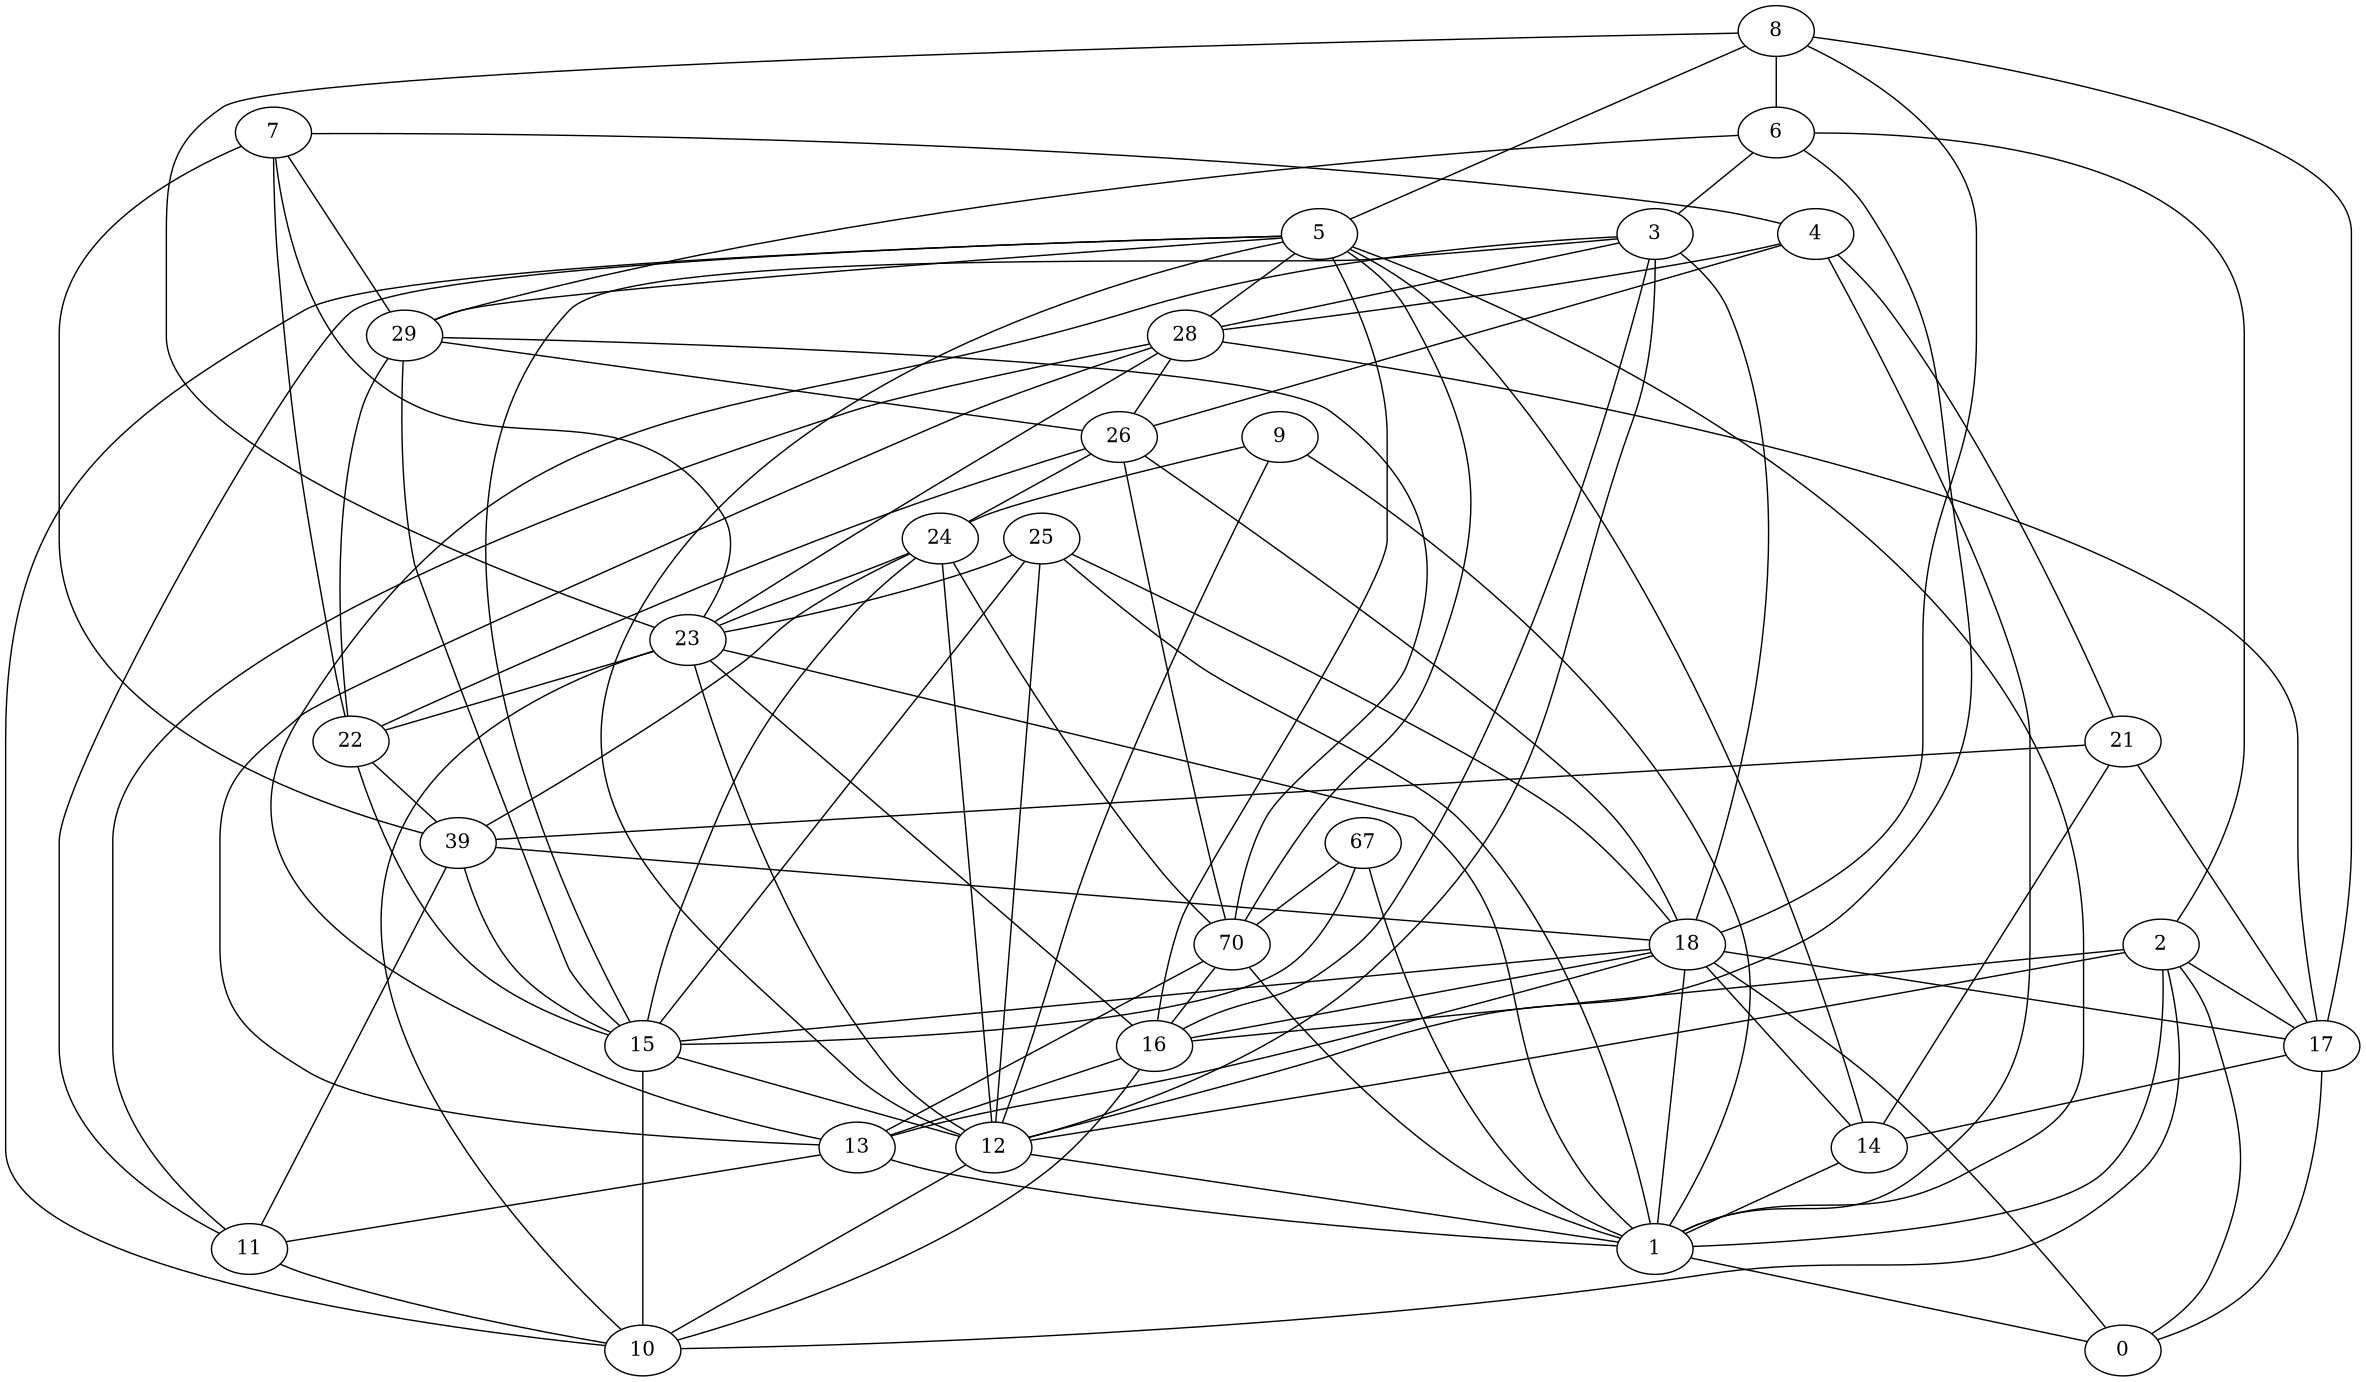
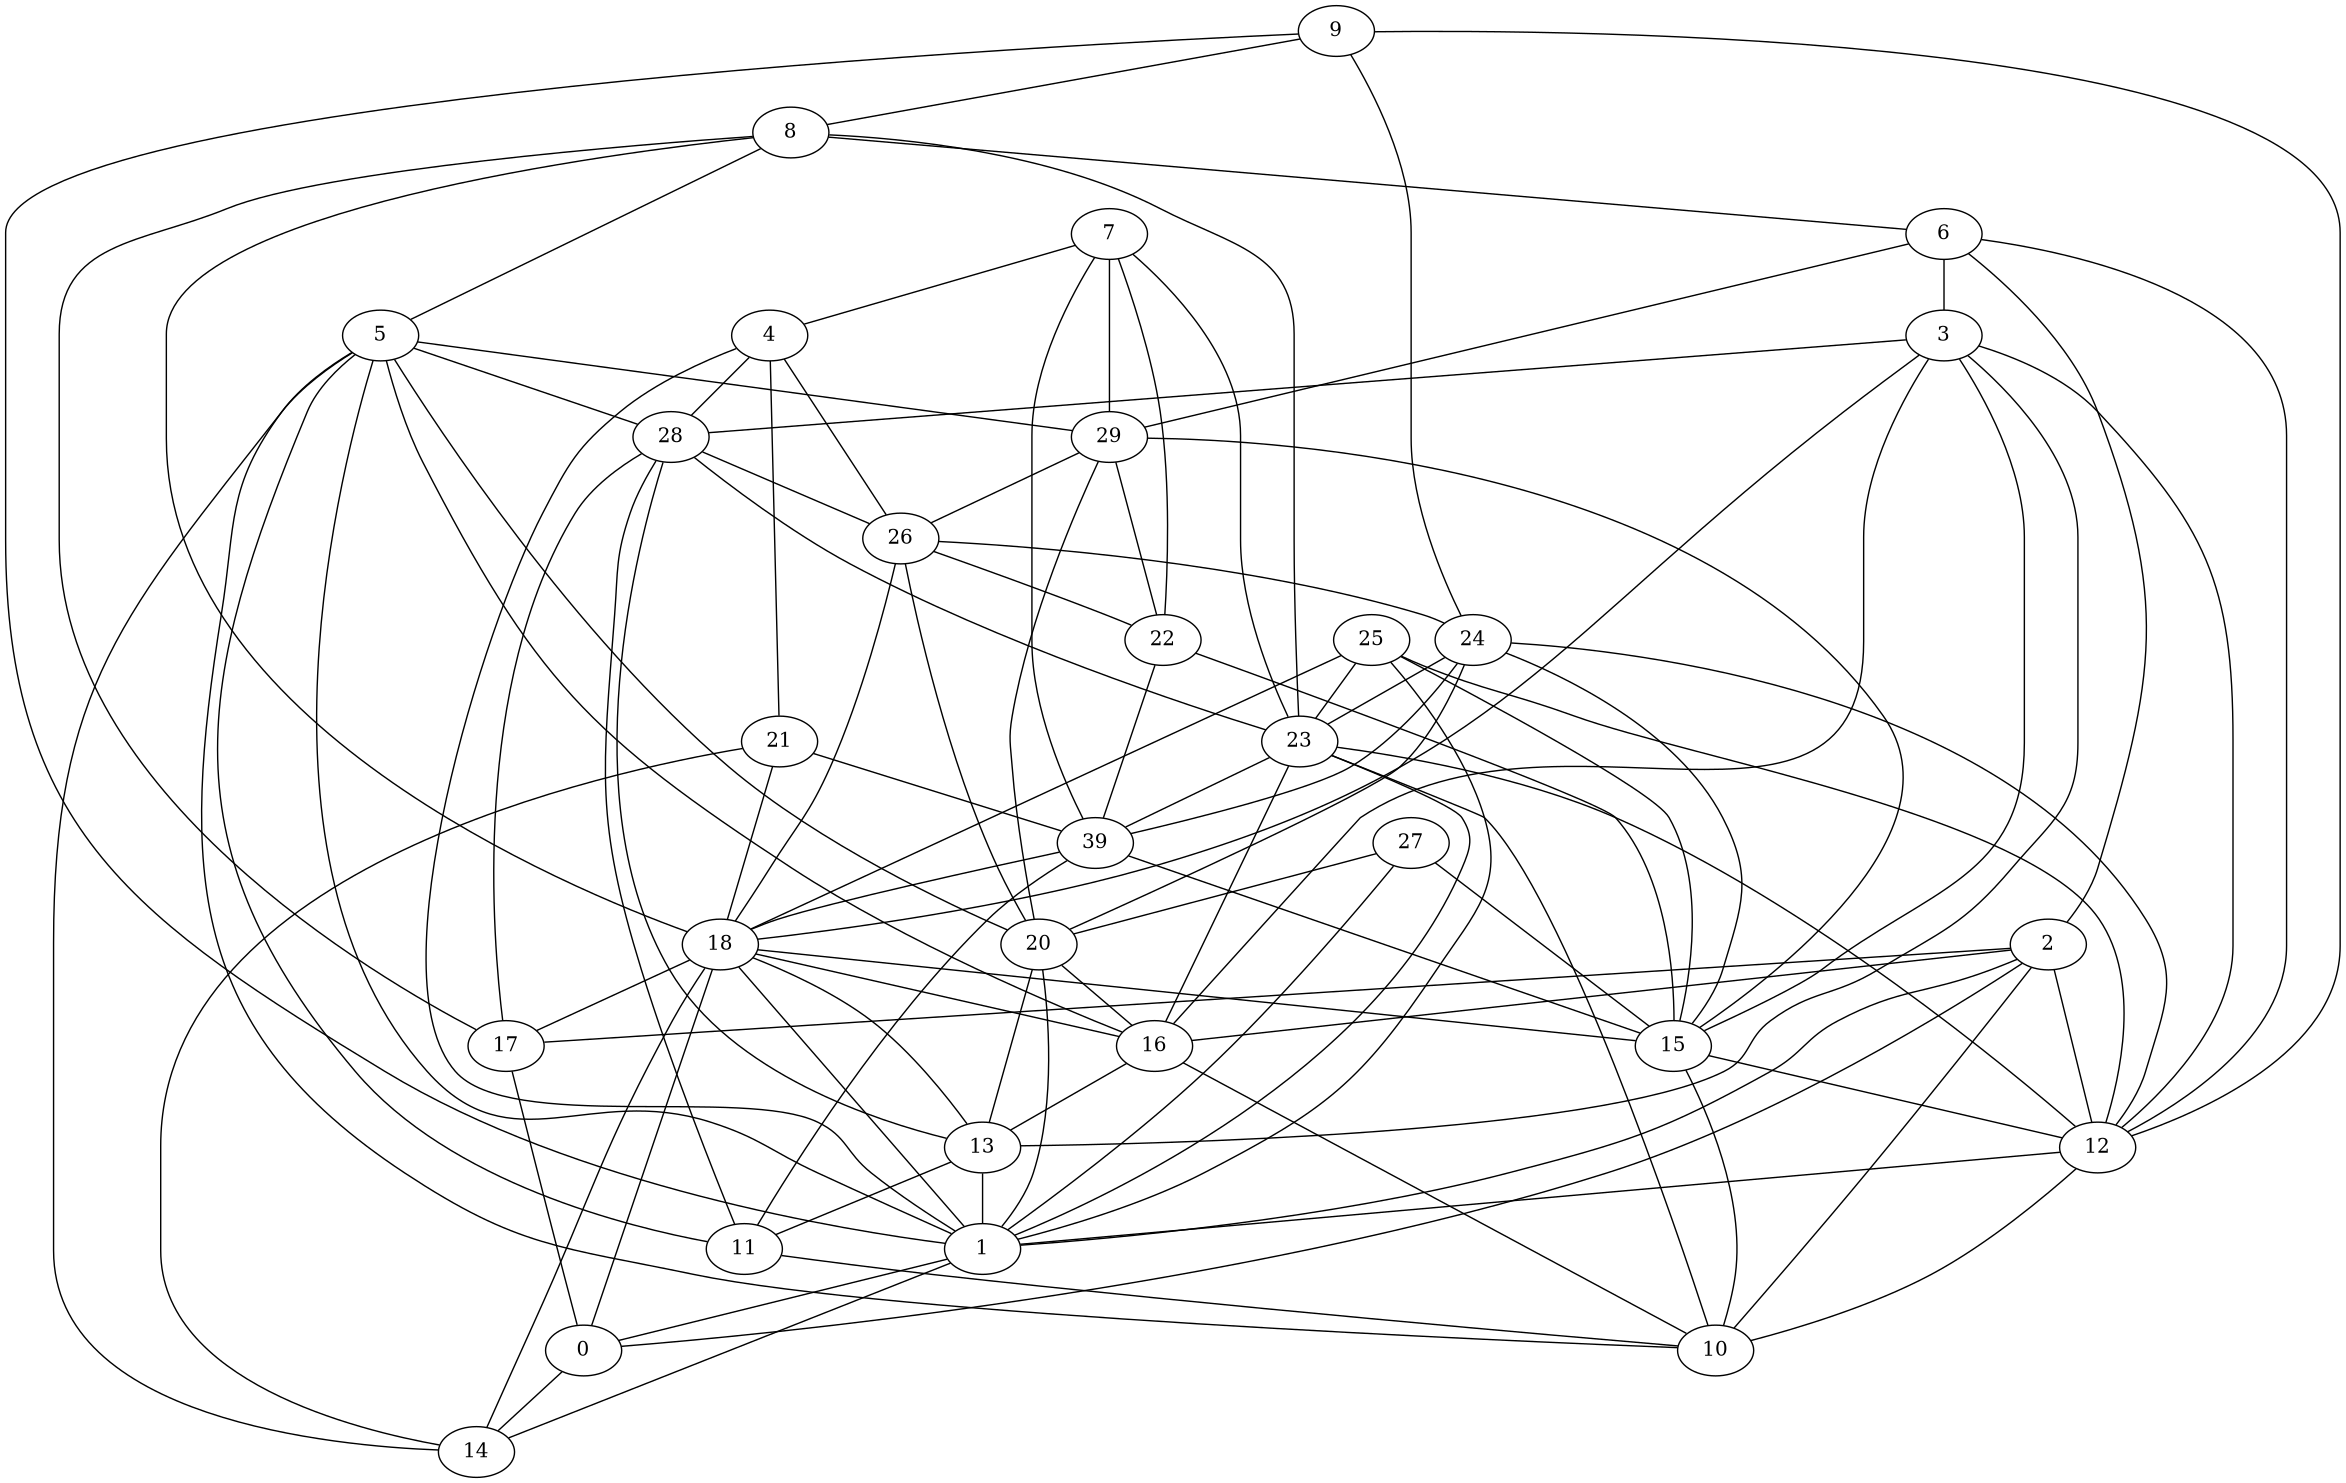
edge "9" -- "8": added
edge "5" -- "12": removed
edge "23" -- "22": now "23" -- "39"
node "67": label "67" -> "27"
edge "21" -- "17": now "21" -- "18"
node "70": label "70" -> "20"
edge "17" -- "14": now "0" -- "14"
